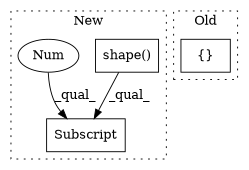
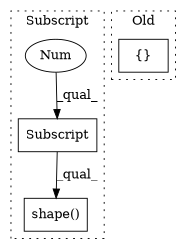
cluster "New": label "New" -> "Subscript"
edge "shape()" -> "Subscript": reversed
